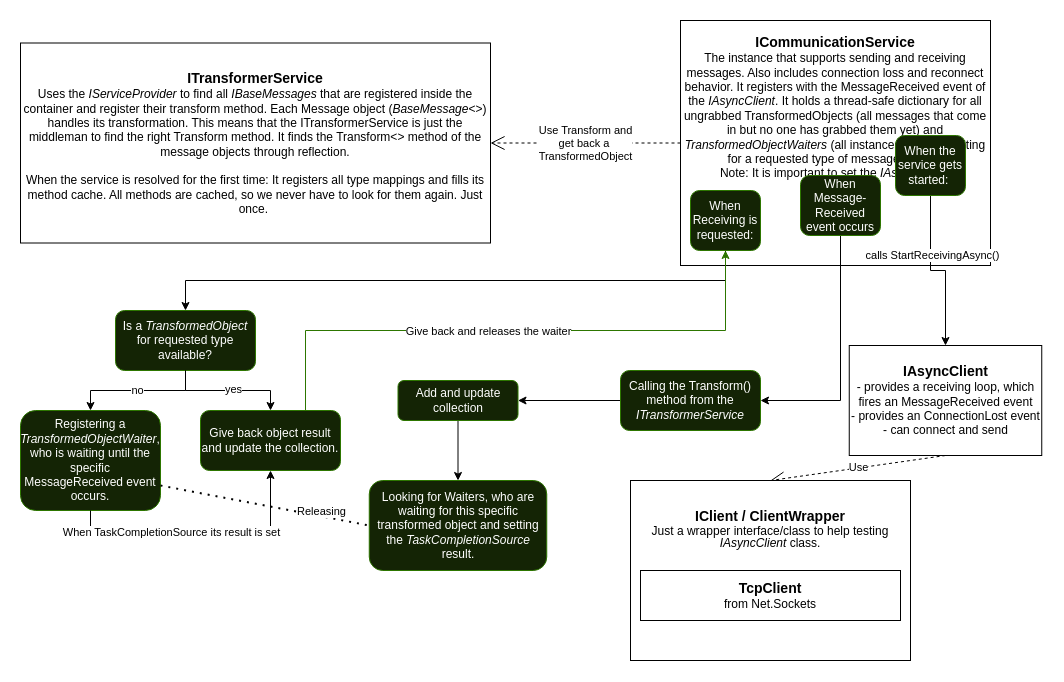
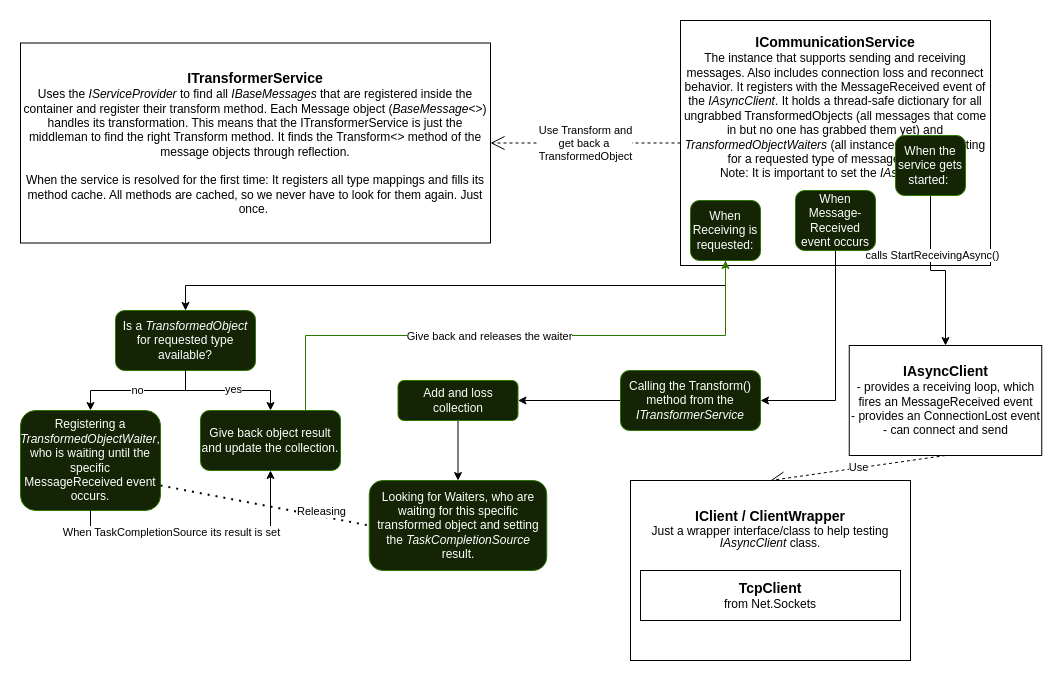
node "When Message-Received event occurs": moved (841, 206) -> (836, 221)
node "When Receiving is requested:": moved (726, 221) -> (726, 231)
node "Add and update collection": label "Add and update collection" -> "Add and loss collection"
